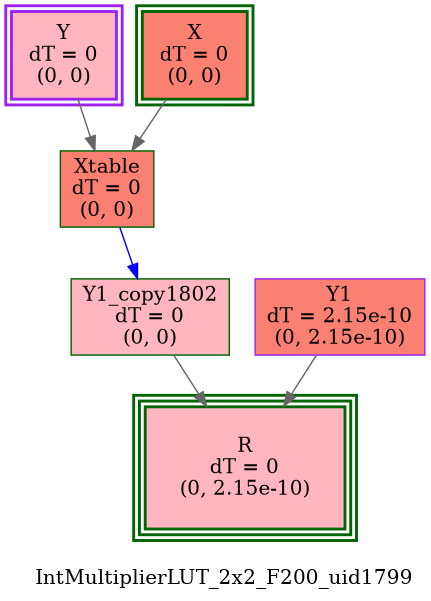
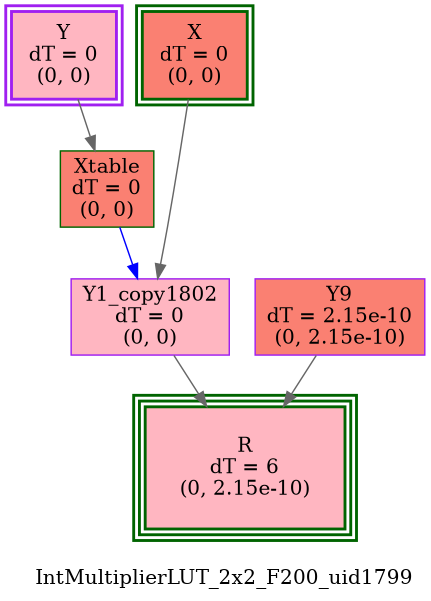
edge "X dT = 0 (0, 0)" -> "Xtable dT = 0 (0, 0)": now "X dT = 0 (0, 0)" -> "Y1_copy1802 dT = 0 (0, 0)"
node "Y1_copy1802 dT = 0 (0, 0)": color darkgreen -> purple
node "Y1 dT = 2.15e-10 (0, 2.15e-10)": label "Y1 dT = 2.15e-10 (0, 2.15e-10)" -> "Y9 dT = 2.15e-10 (0, 2.15e-10)"
node "R dT = 0 (0, 2.15e-10)": label "R dT = 0 (0, 2.15e-10)" -> "R dT = 6 (0, 2.15e-10)"
